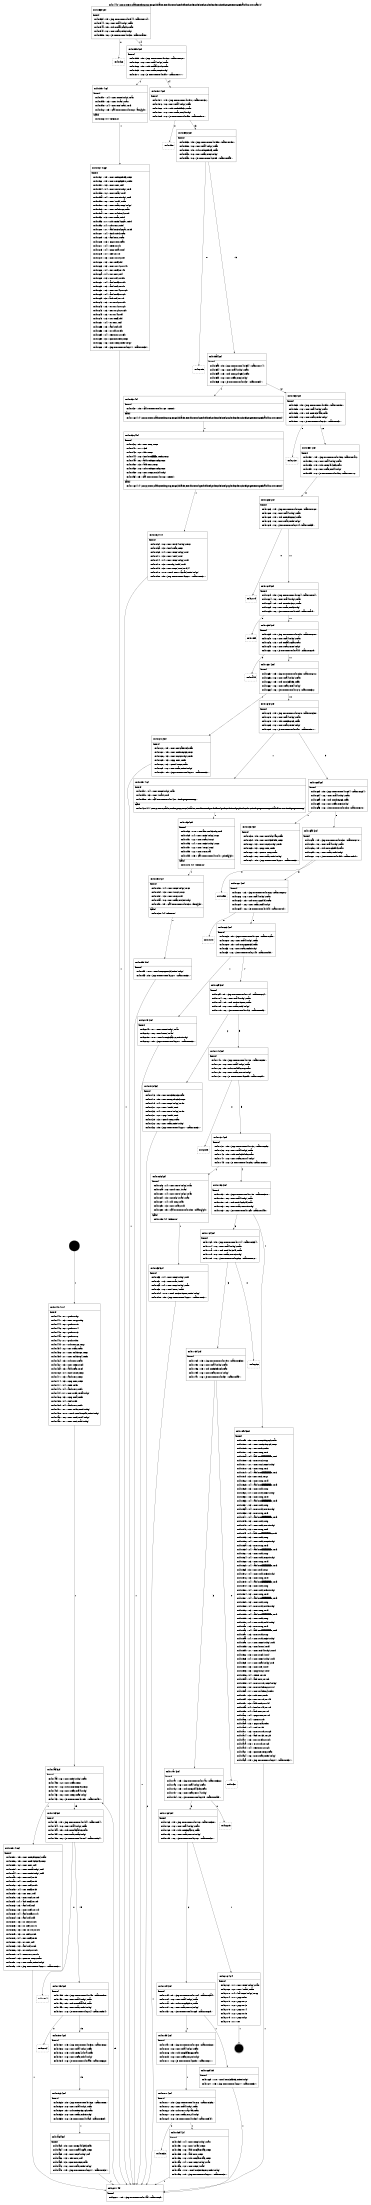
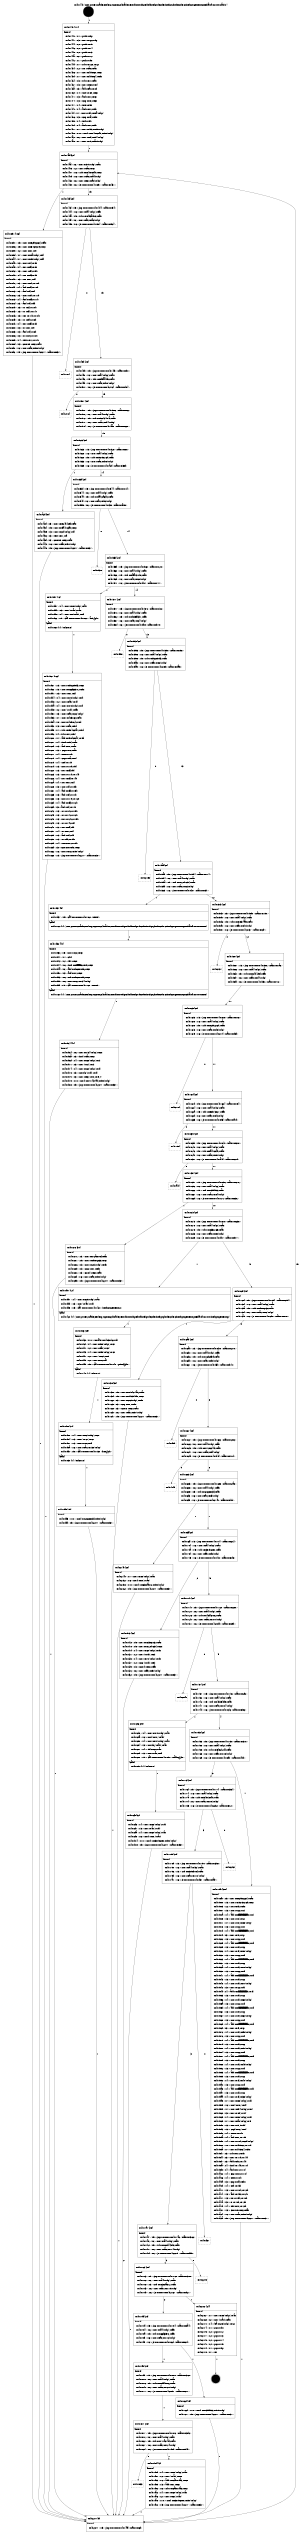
edge "0x401523 [28]" -> "0x40153f [28]": added, label "14"
edge "0x401cb8 [30]" -> "0x402277 [5]": added, label "1"
